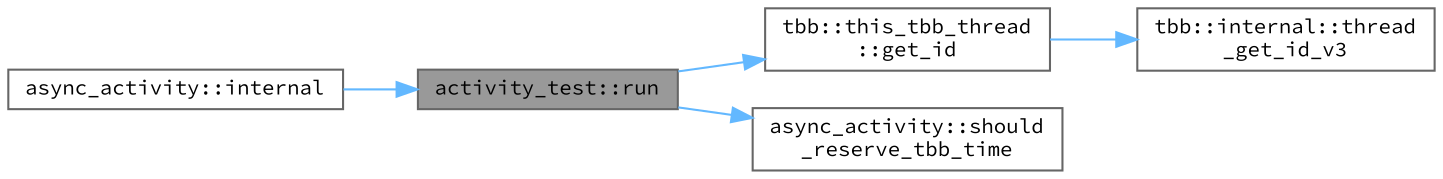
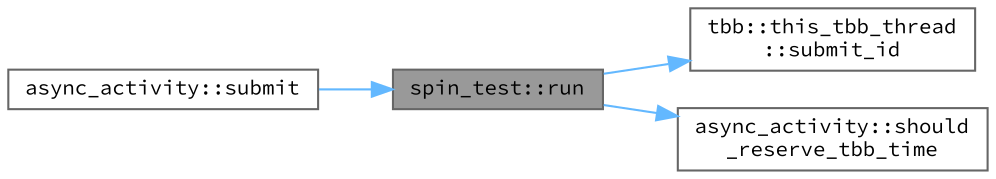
node "tbb::this_tbb_thread ::get_id": label "tbb::this_tbb_thread ::get_id" -> "tbb::this_tbb_thread ::submit_id"
node "tbb::internal::thread _get_id_v3": removed
node "async_activity::internal": label "async_activity::internal" -> "async_activity::submit"
node "activity_test::run": label "activity_test::run" -> "spin_test::run"
